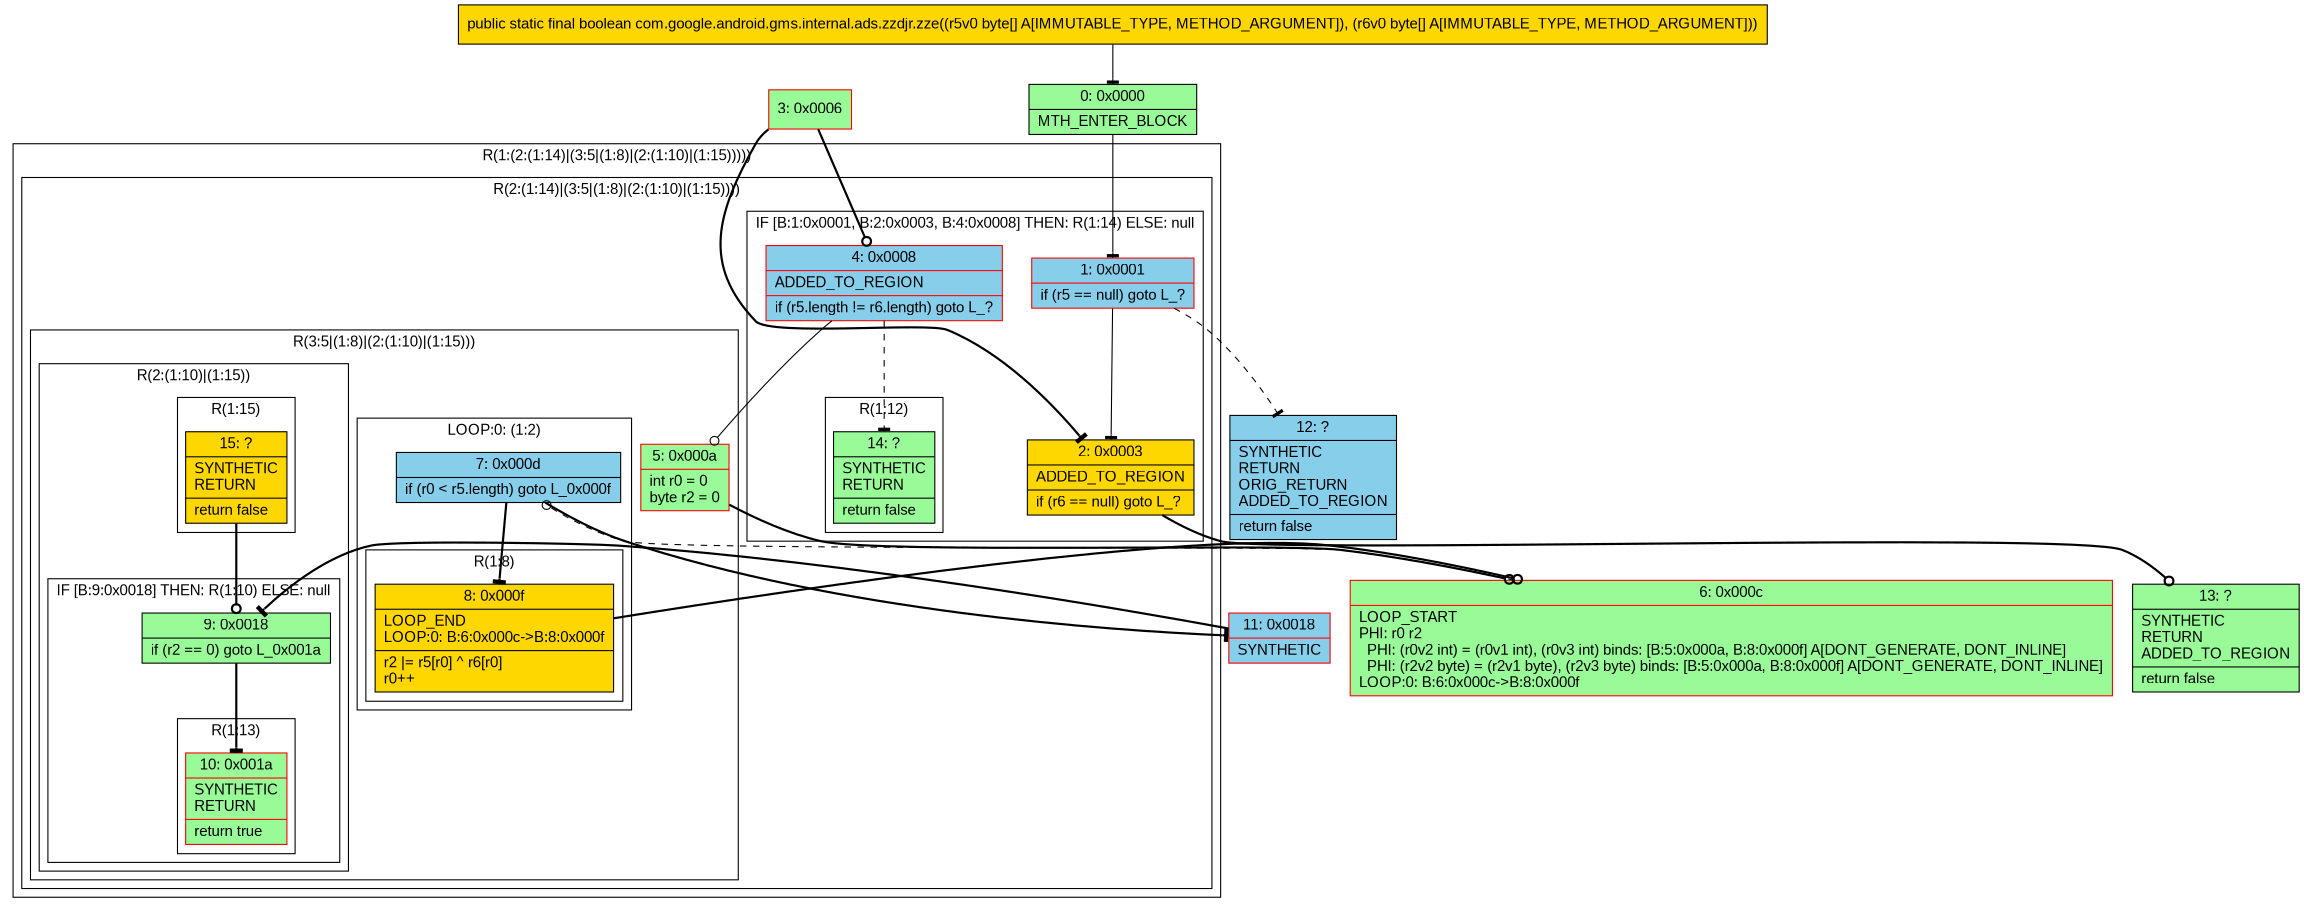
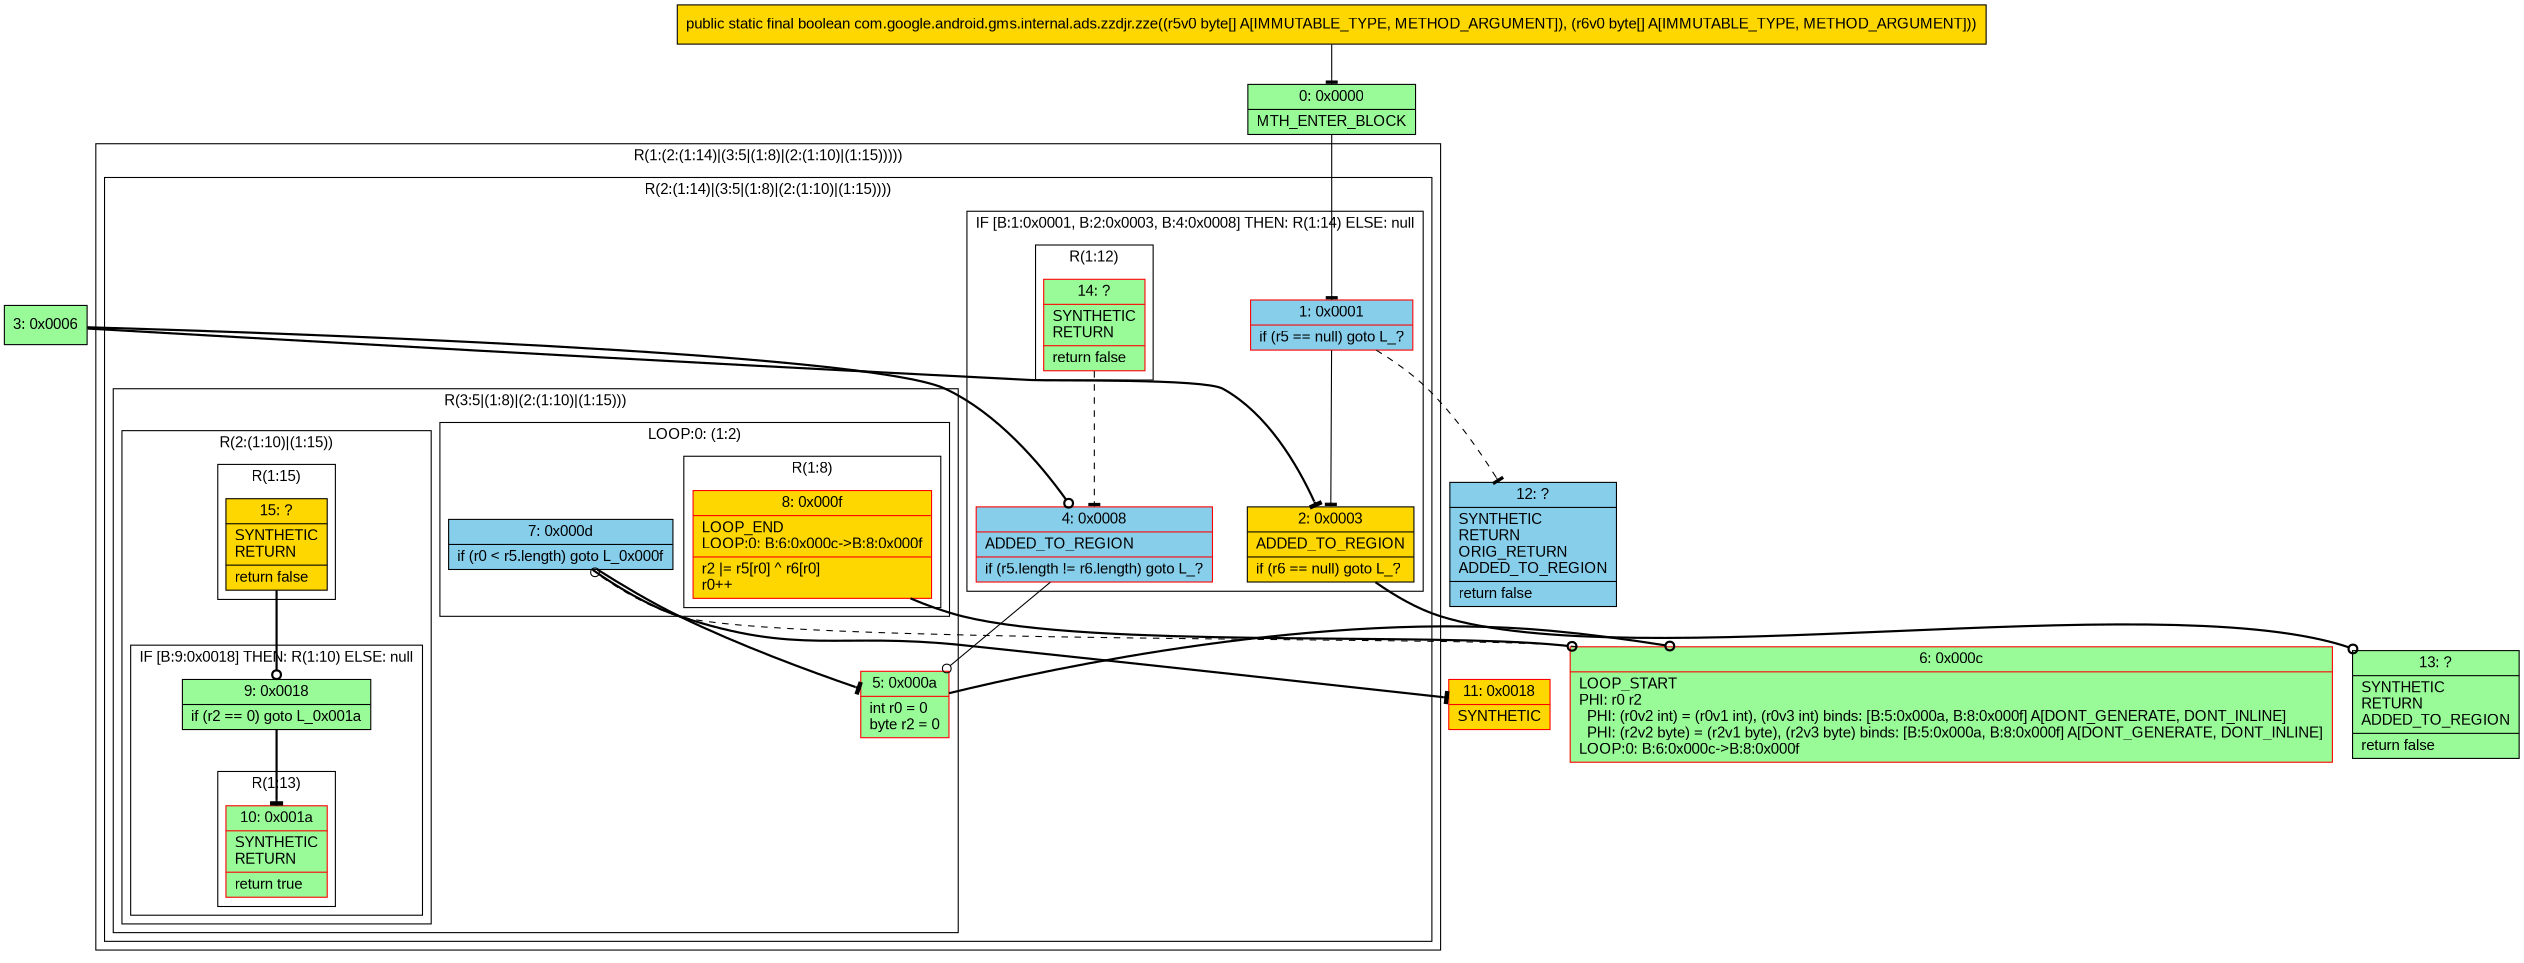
node "3: 0x0006": color red -> black
edge "4: 0x0008" -> "14: ?": reversed
node "14: ?": color black -> red
edge "7: 0x000d" -> "8: 0x000f": now "7: 0x000d" -> "5: 0x000a"
edge "11: 0x0018" -> "9: 0x0018": removed
node "8: 0x000f": color black -> red
node "11: 0x0018": fillcolor skyblue -> gold
